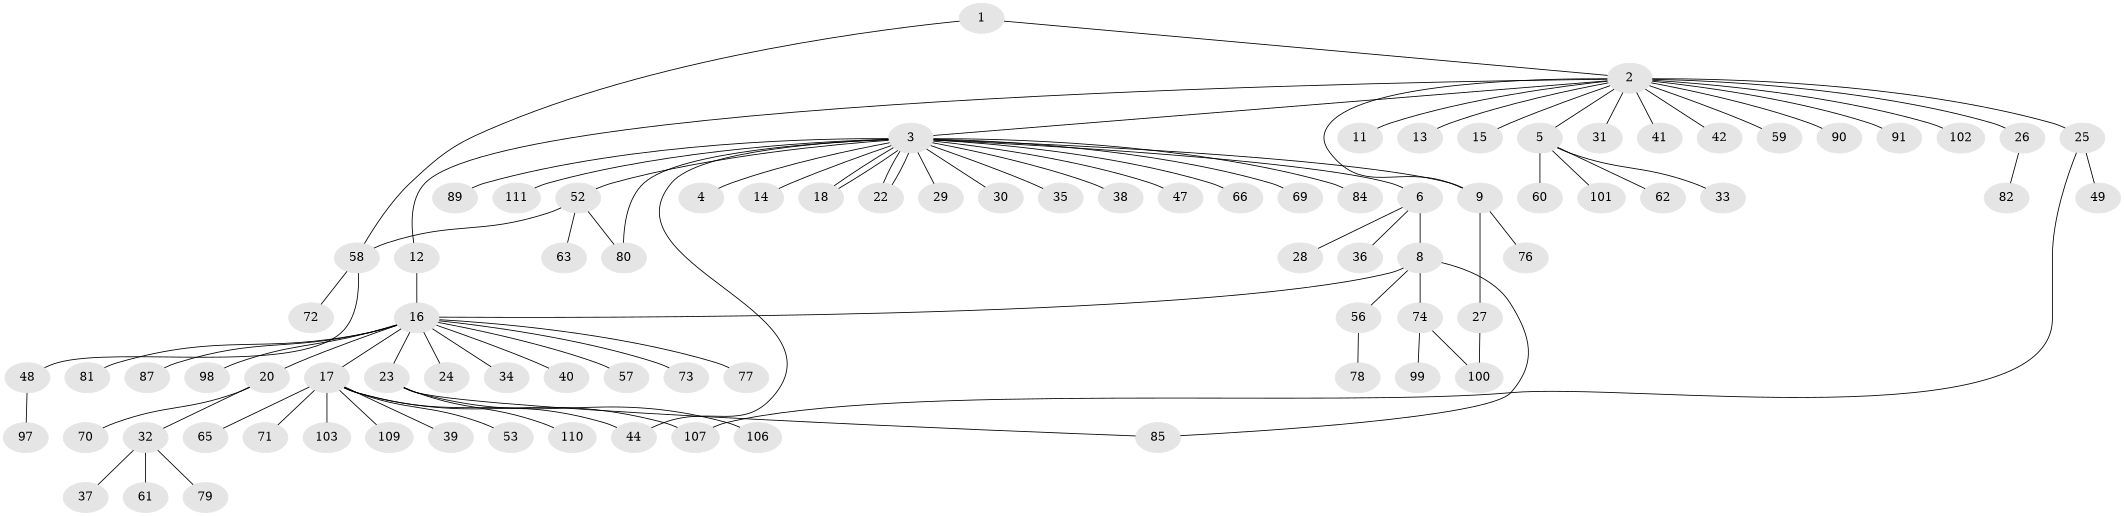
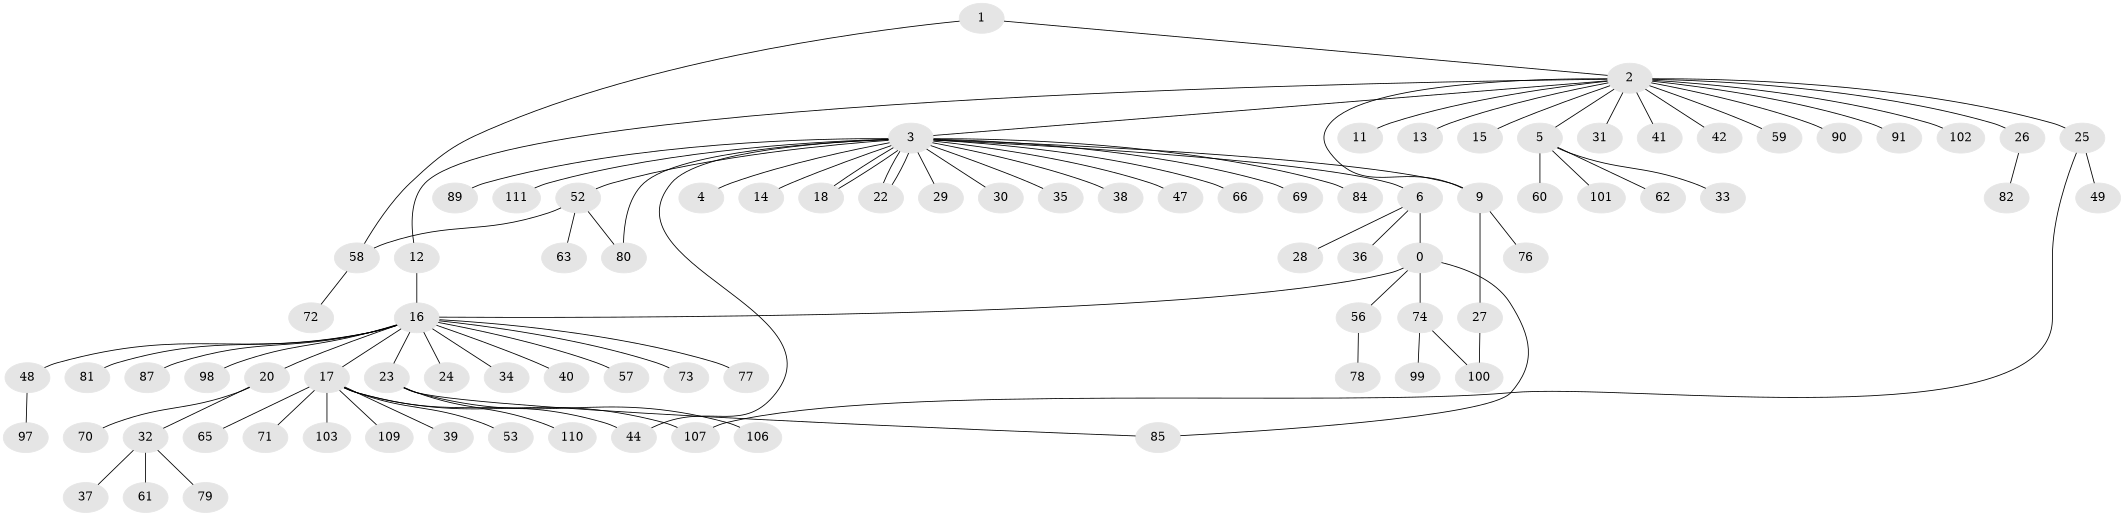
node "8": label "8" -> "0"
edge "58" -- "48": now "16" -- "48"
